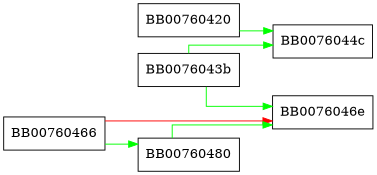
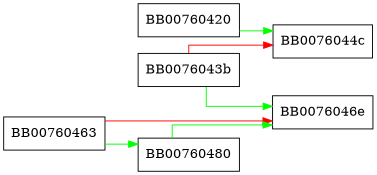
edge "BB0076043b" -> "BB0076044c": color green -> red
node "BB00760466": label "BB00760466" -> "BB00760463"
